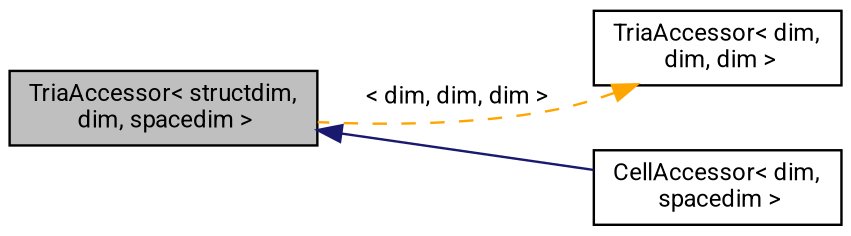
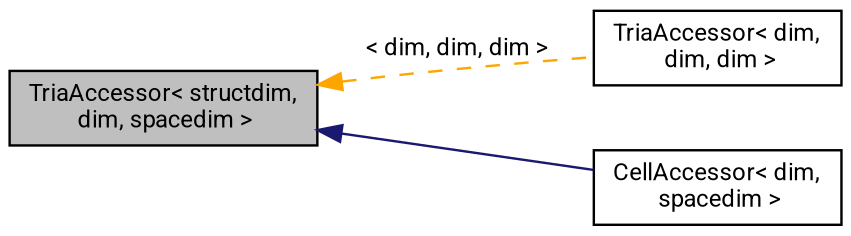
edge "TriaAccessor< structdim, dim, spacedim >" -> "TriaAccessor< dim, dim, dim >": reversed
